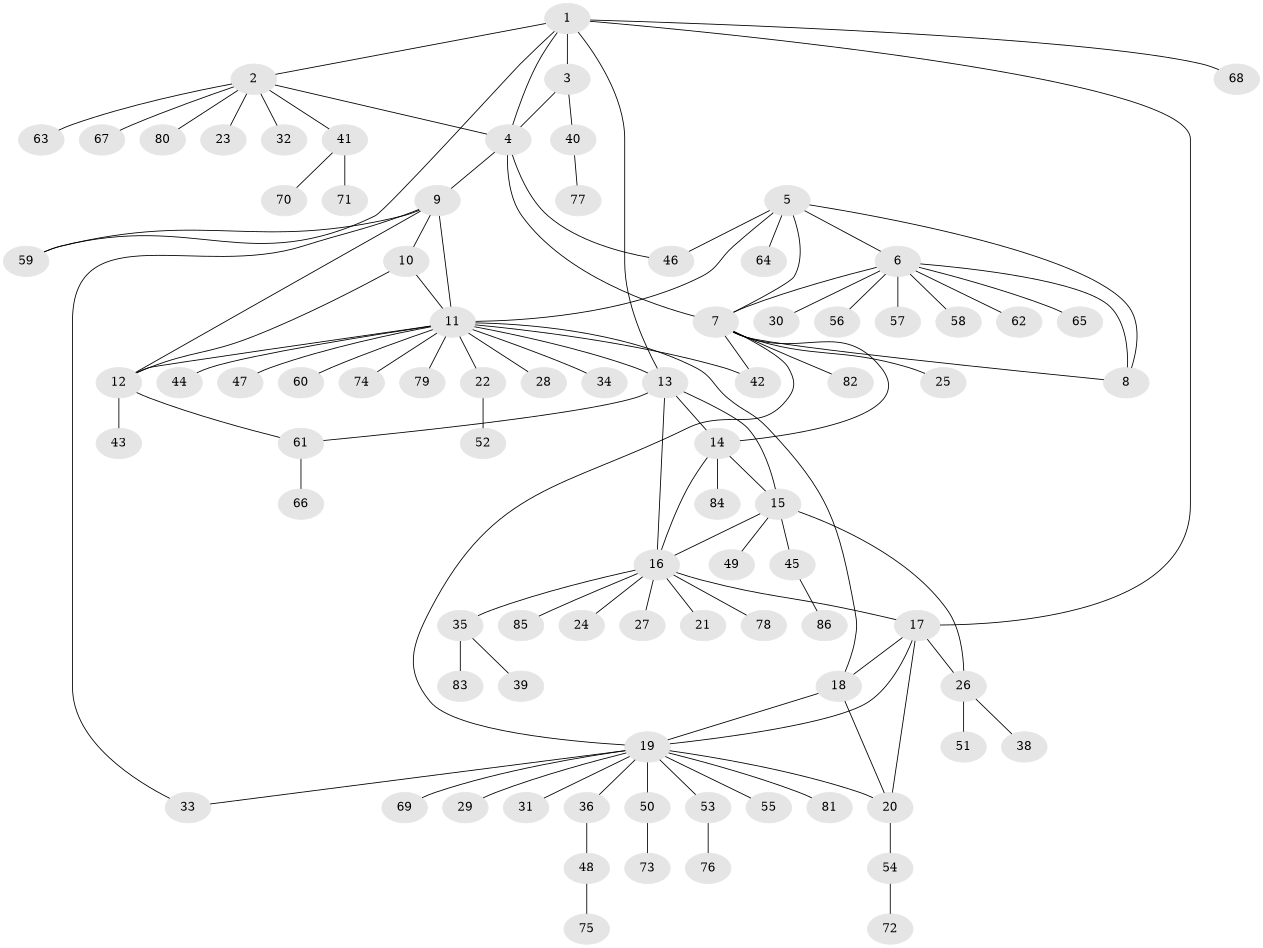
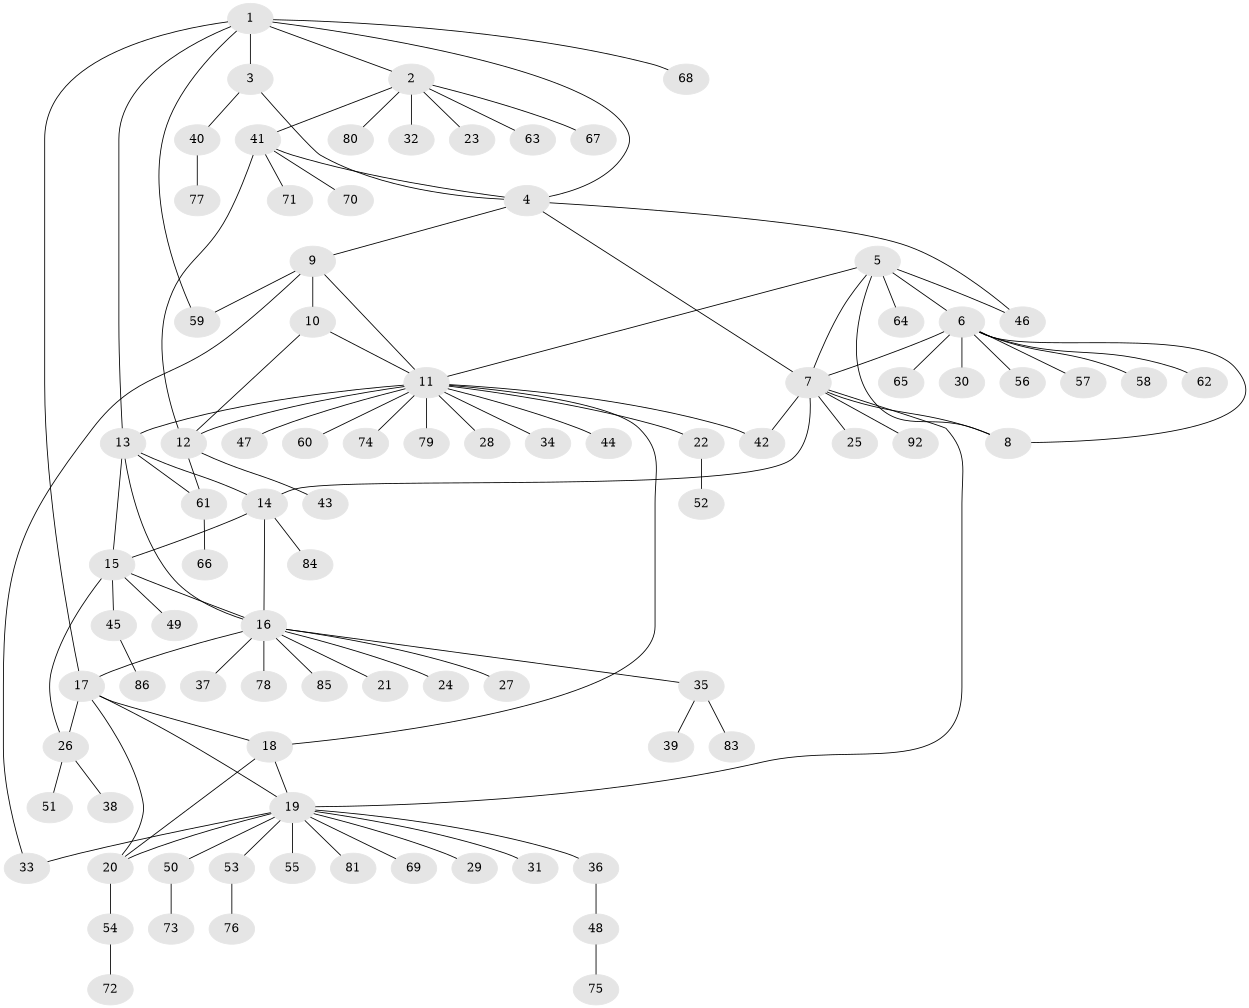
edge "2" -- "4": now "41" -- "4"
edge "9" -- "12": now "41" -- "12"
node "82": label "82" -> "92"
node "37": added
